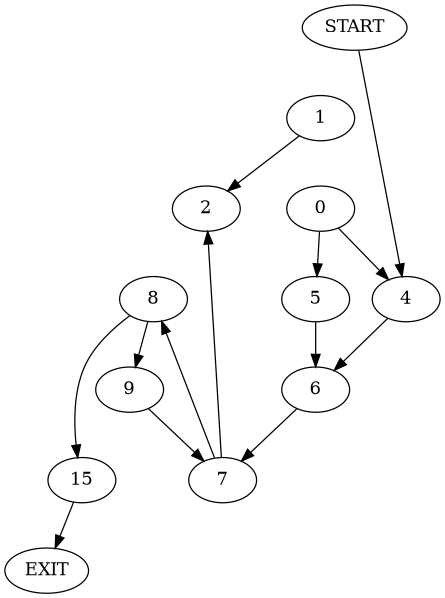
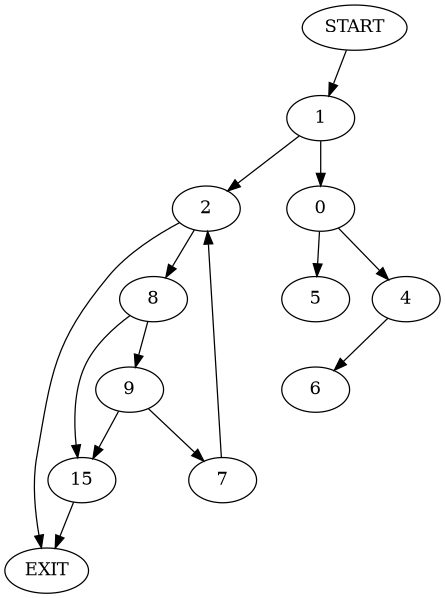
edge "1" -> "0": added
edge "START" -> "4": now "START" -> "1"
edge "5" -> "6": removed
edge "2" -> "EXIT": added
edge "7" -> "8": now "2" -> "8"
edge "9" -> "15": added
edge "6" -> "7": removed
